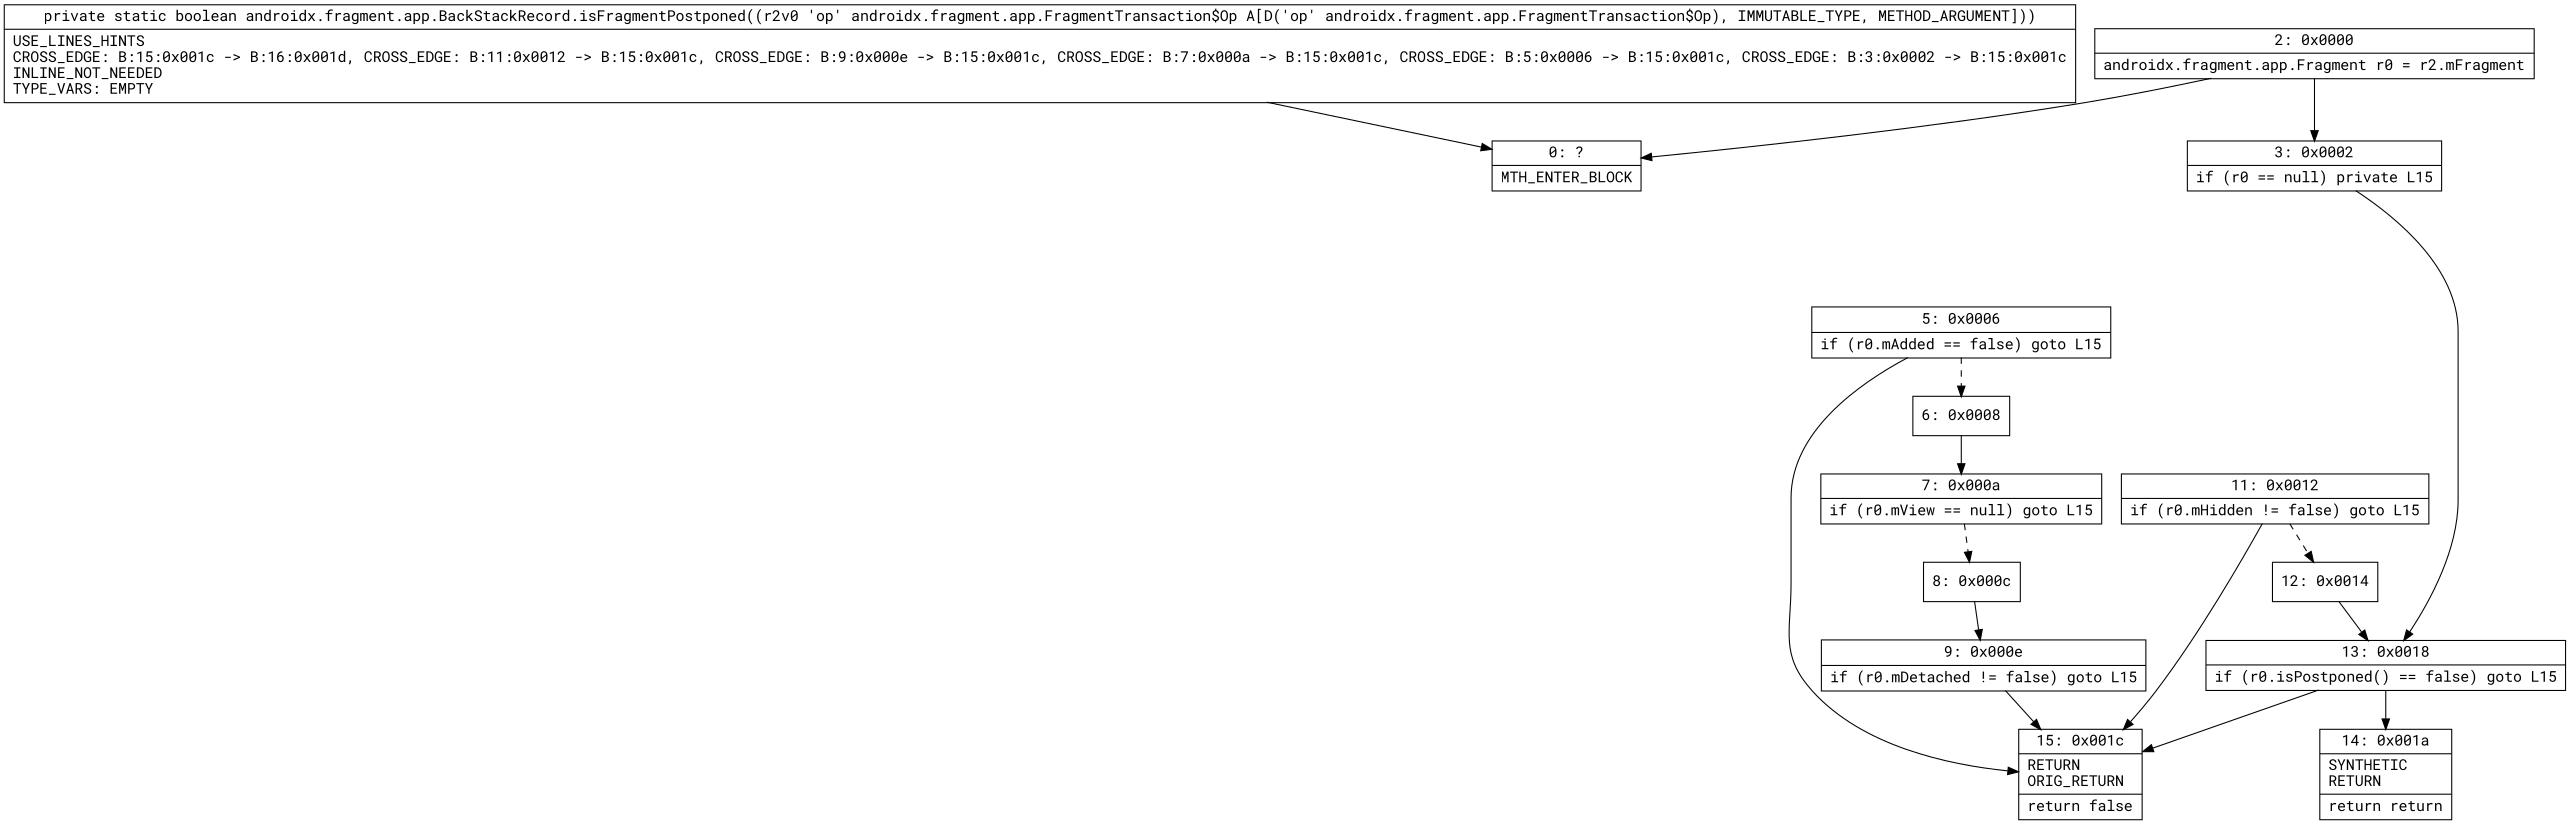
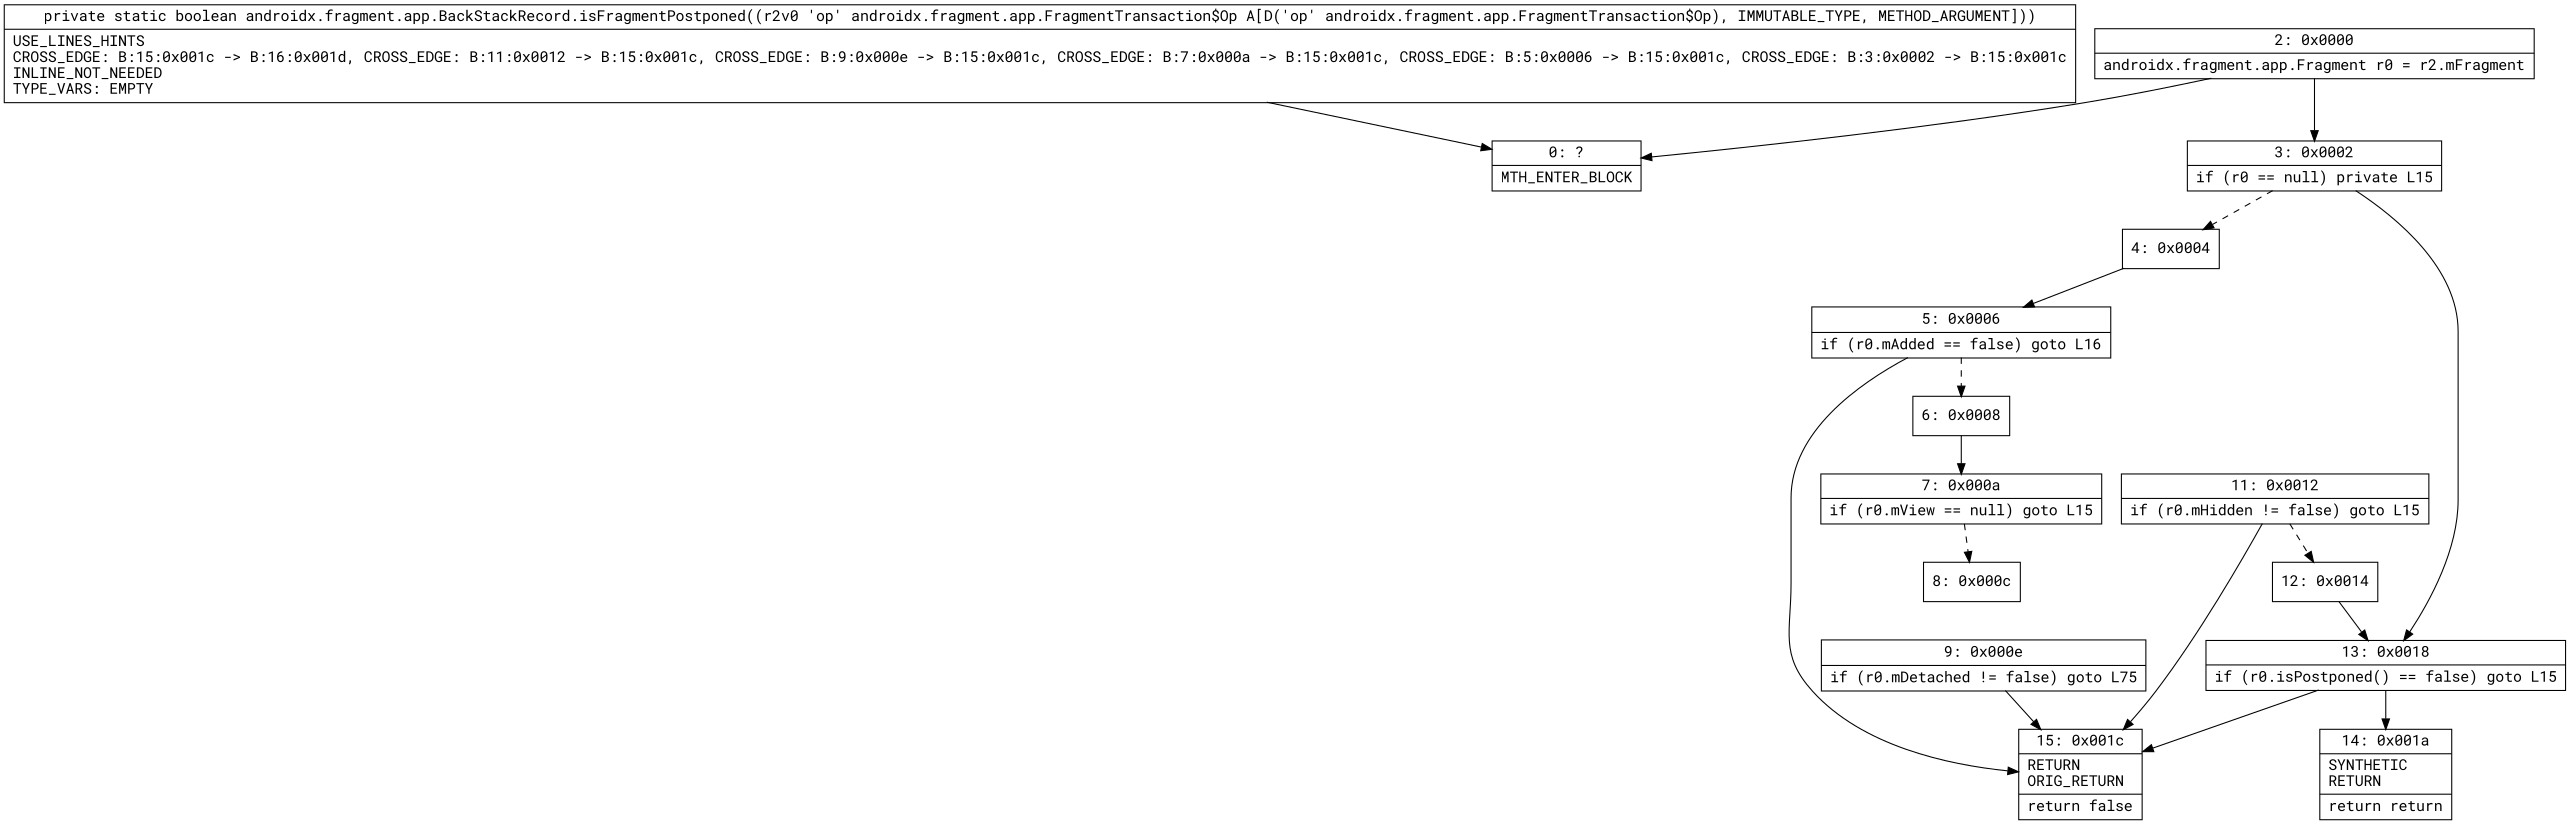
node "4: 0x0004": added
node "5: 0x0006": text "if (r0.mAdded == false) goto L15" -> "if (r0.mAdded == false) goto L16"
edge "8: 0x000c" -> "9: 0x000e": removed
node "9: 0x000e": text "if (r0.mDetached != false) goto L15" -> "if (r0.mDetached != false) goto L75"
